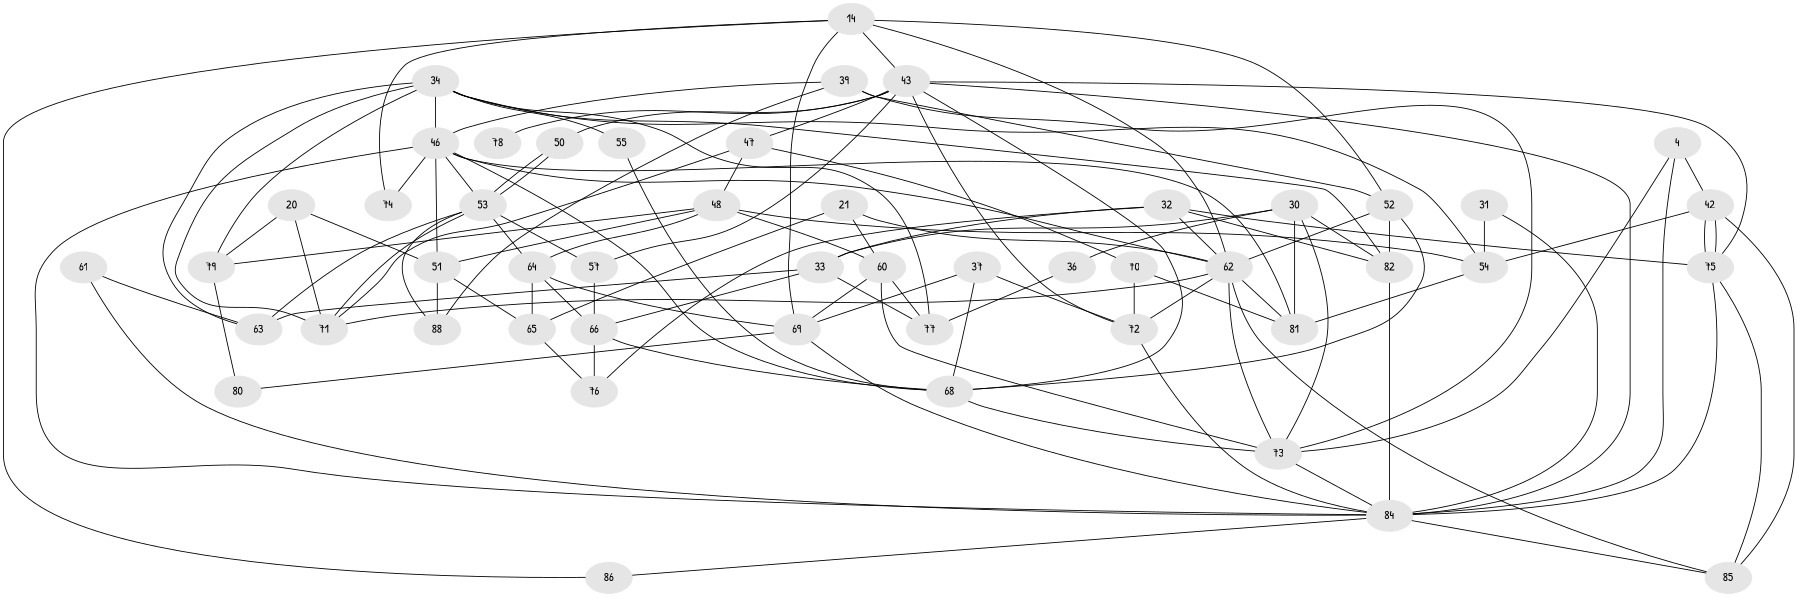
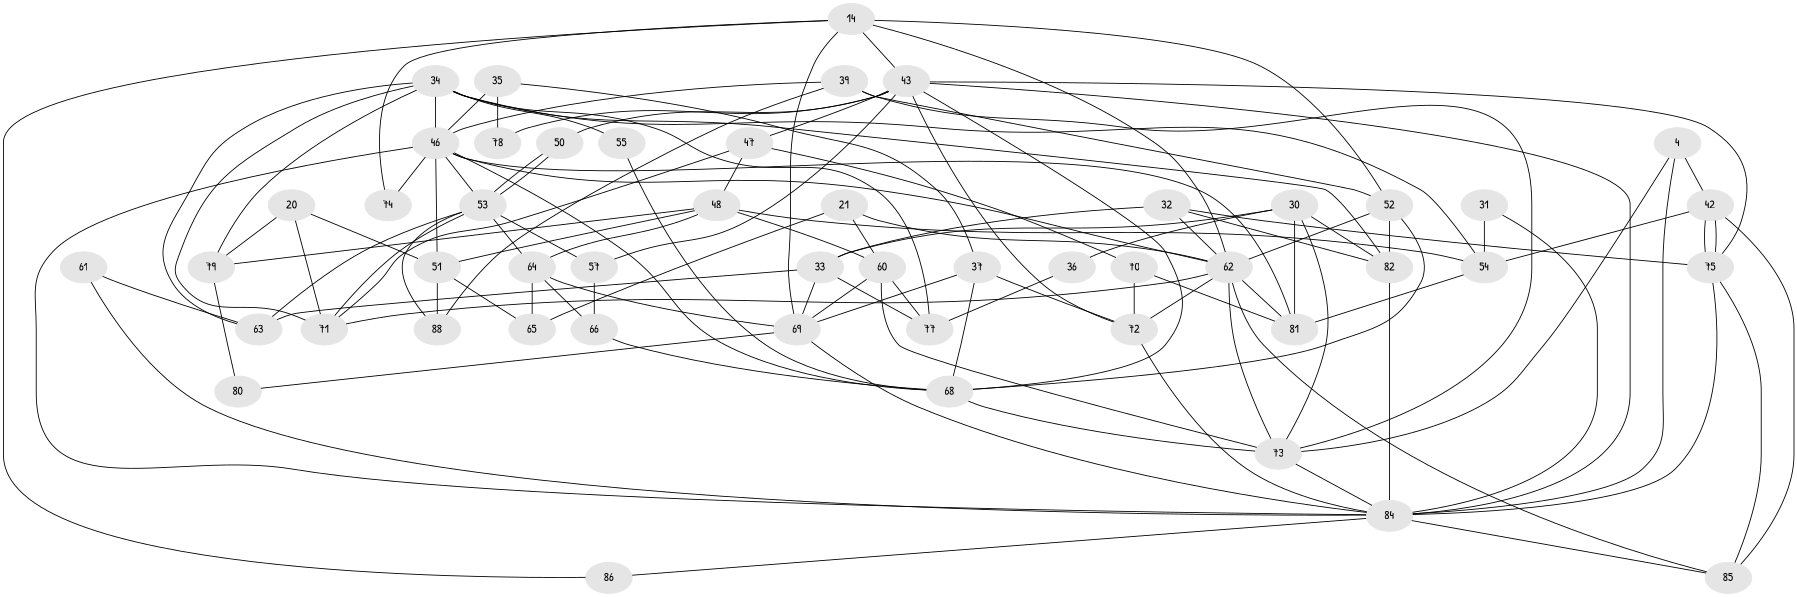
node "35": added
edge "33" -- "66": now "33" -- "69"
node "76": removed
